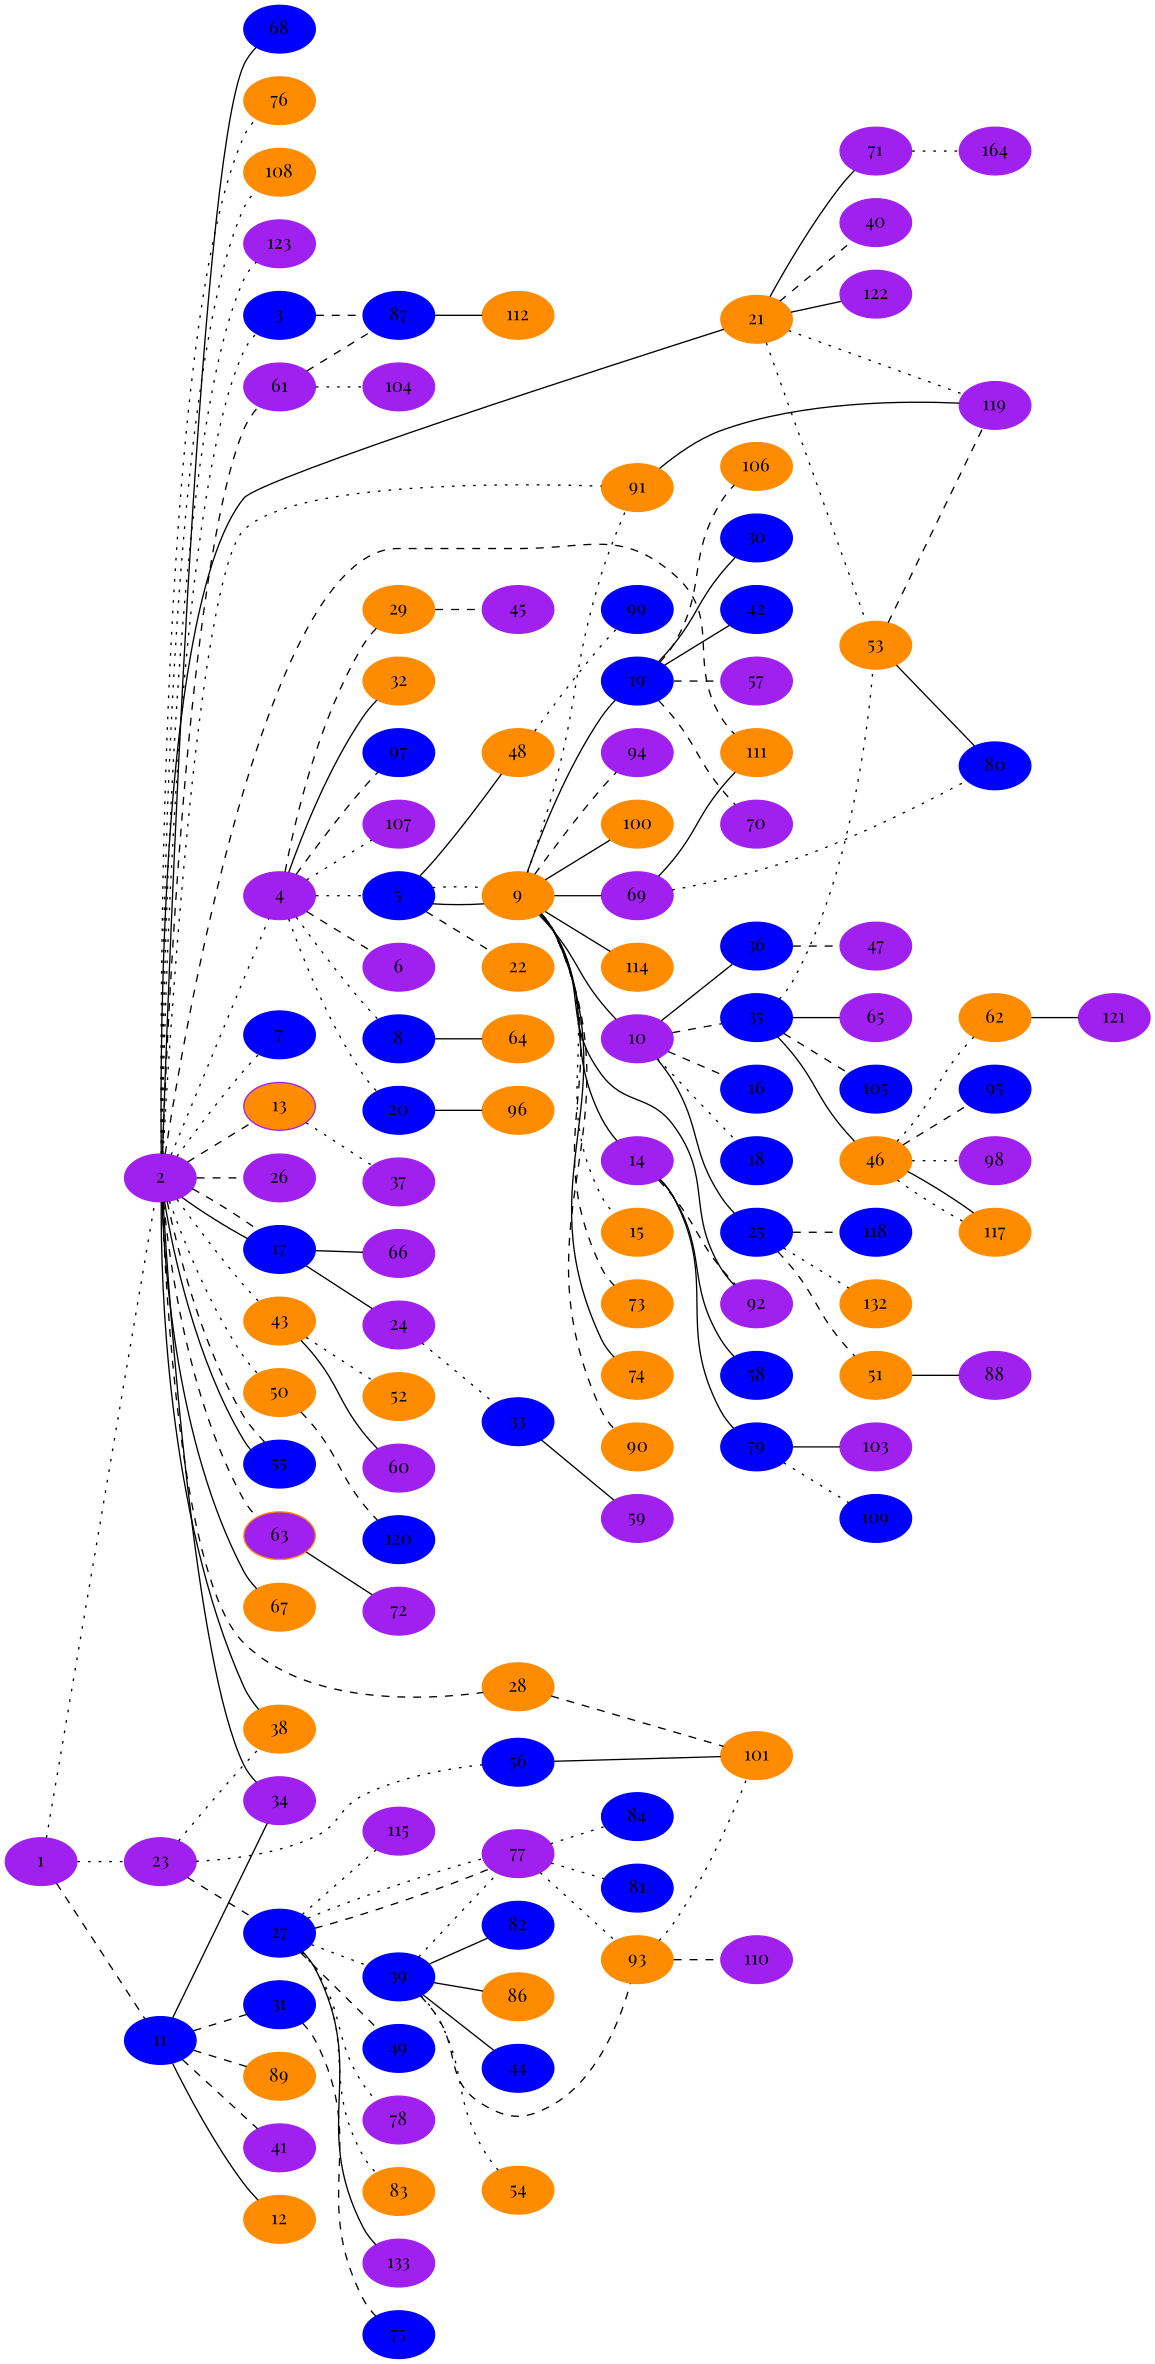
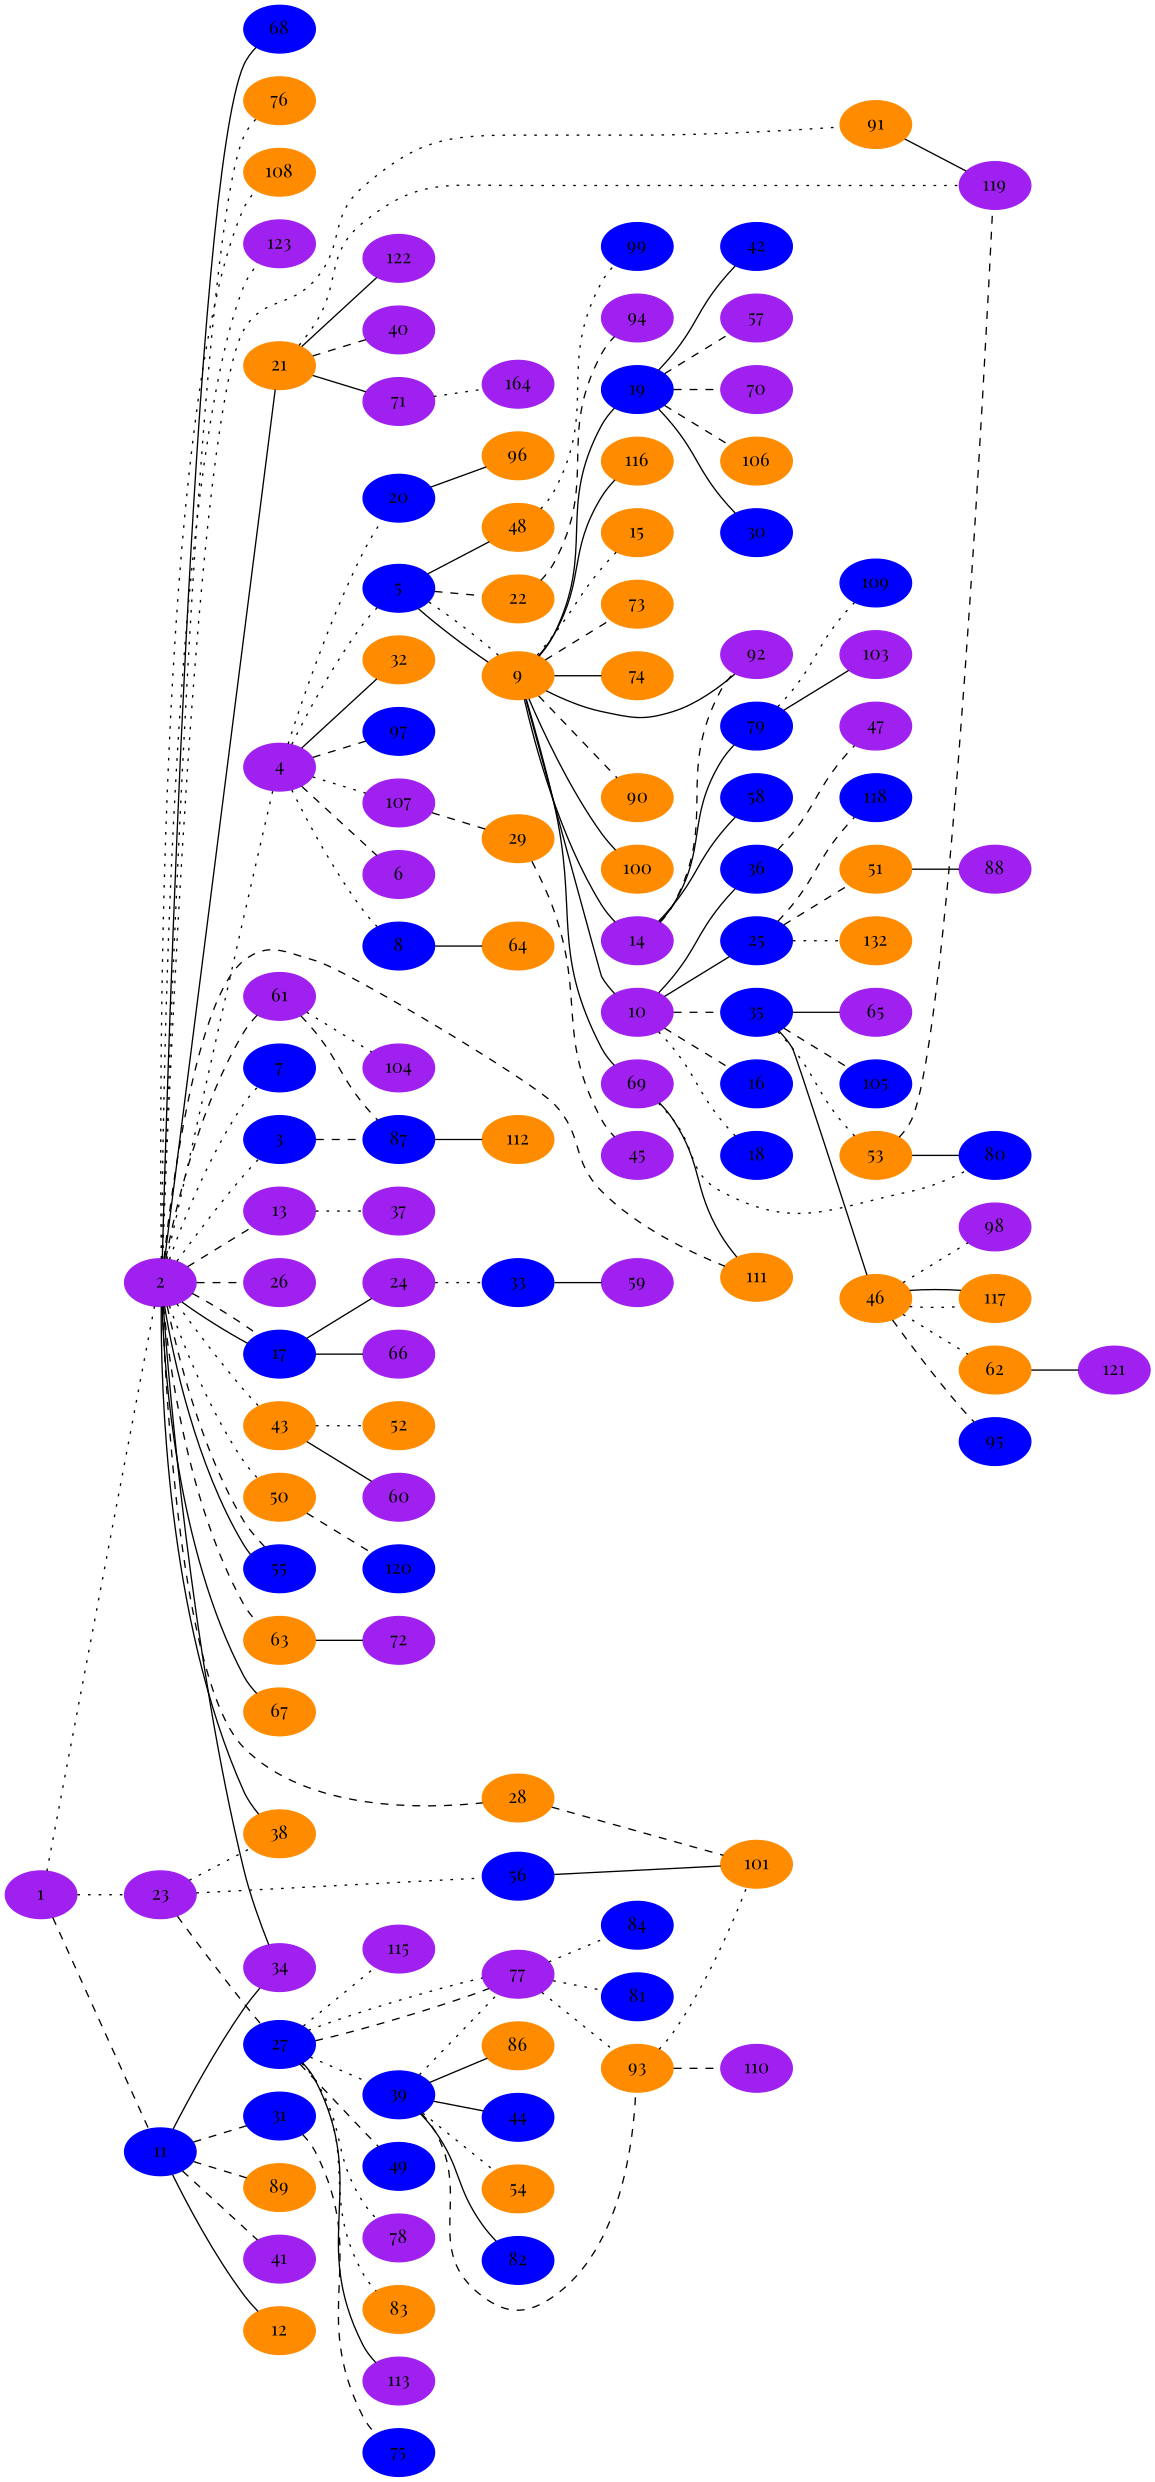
edge "21" -- "53": removed
edge "91" -- "9": removed
edge "29" -- "4": now "29" -- "107"
edge "94" -- "9": now "94" -- "22"
node "114": label "114" -> "116"
node "13": fillcolor darkorange -> purple
node "63": fillcolor purple -> darkorange
node "133": label "133" -> "113"
